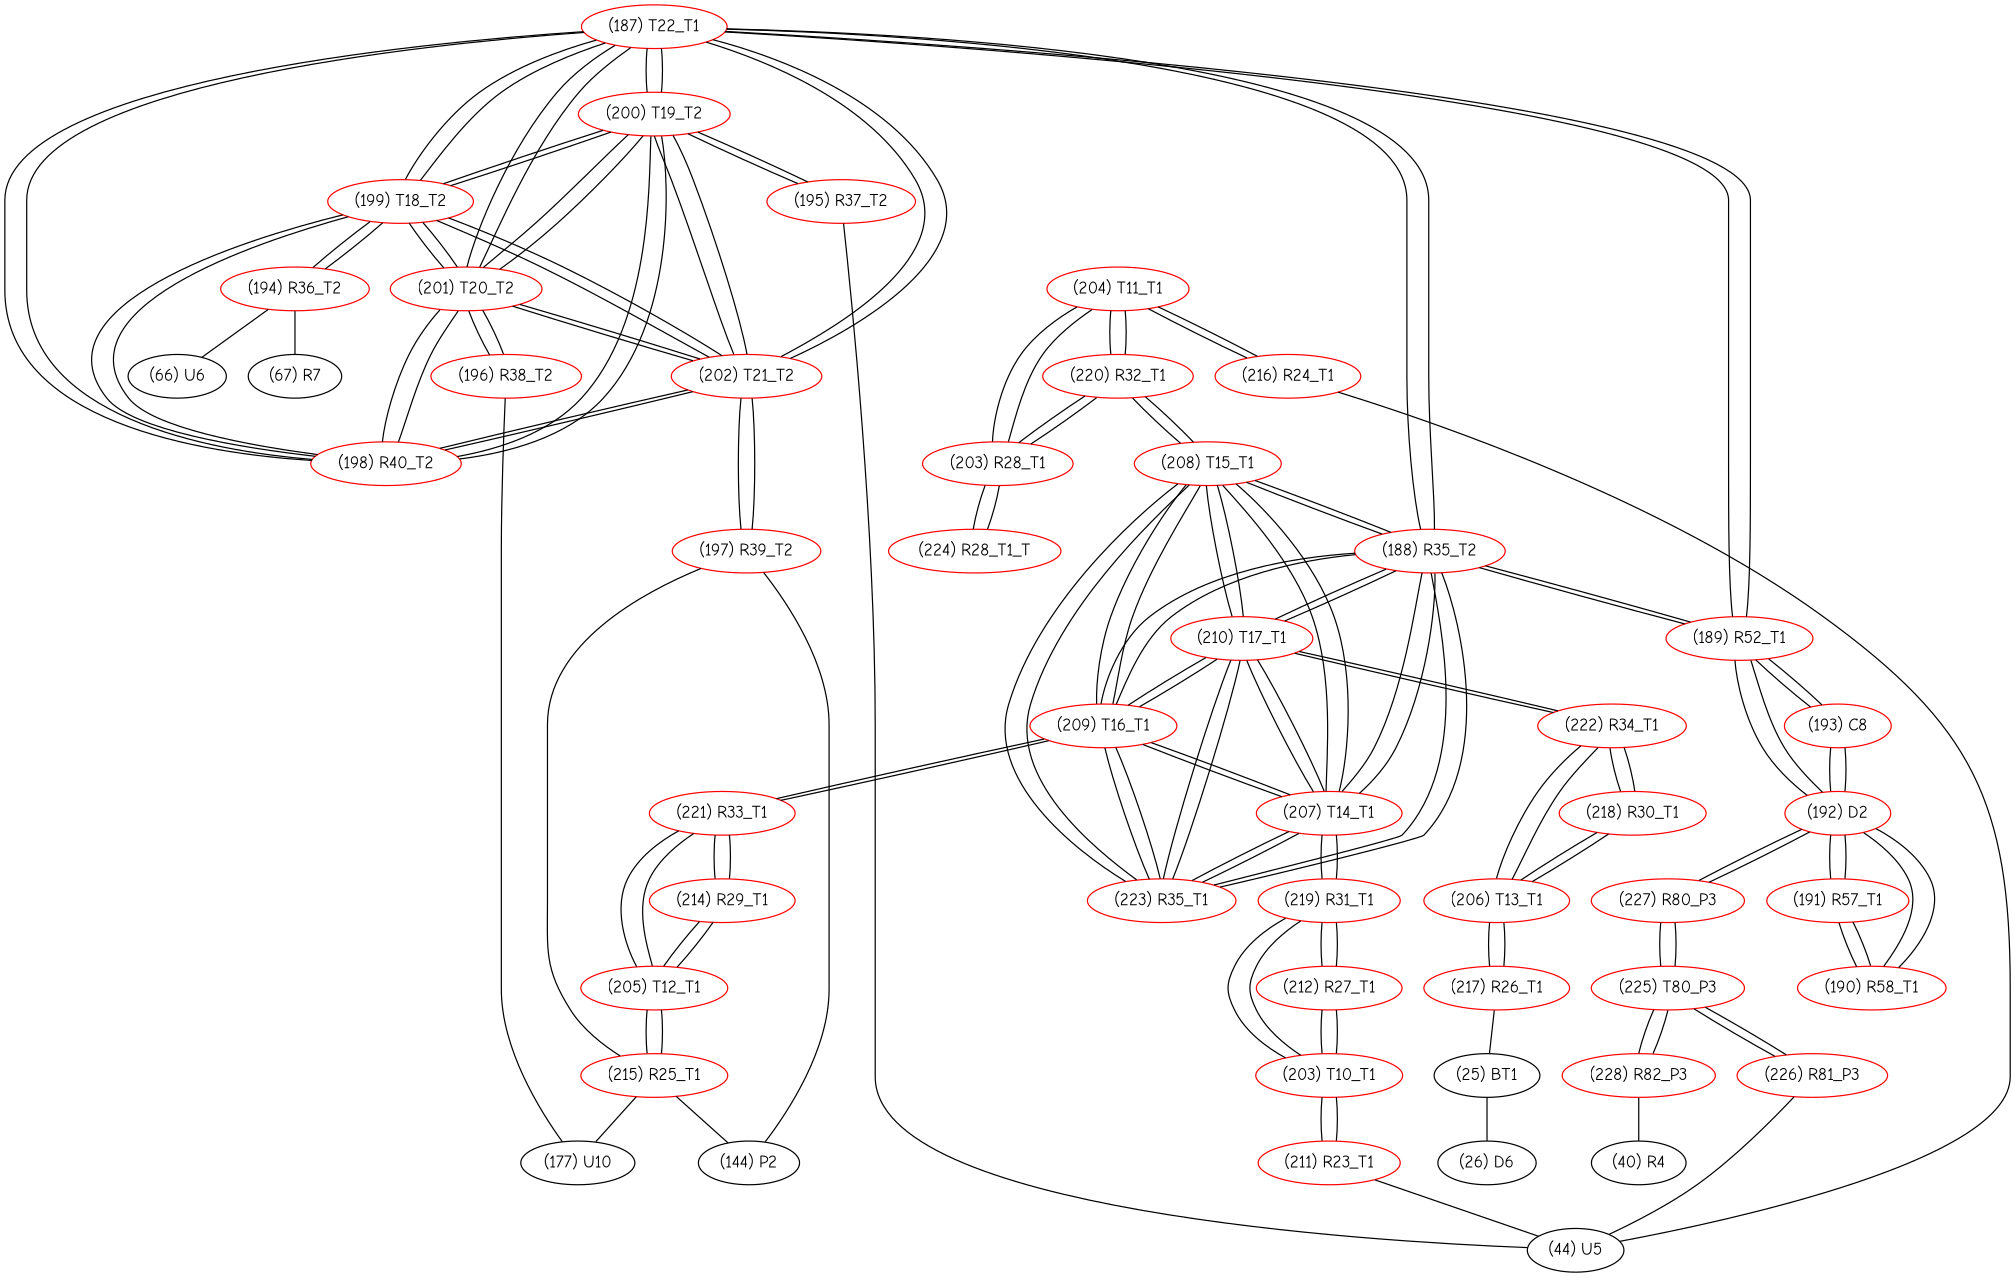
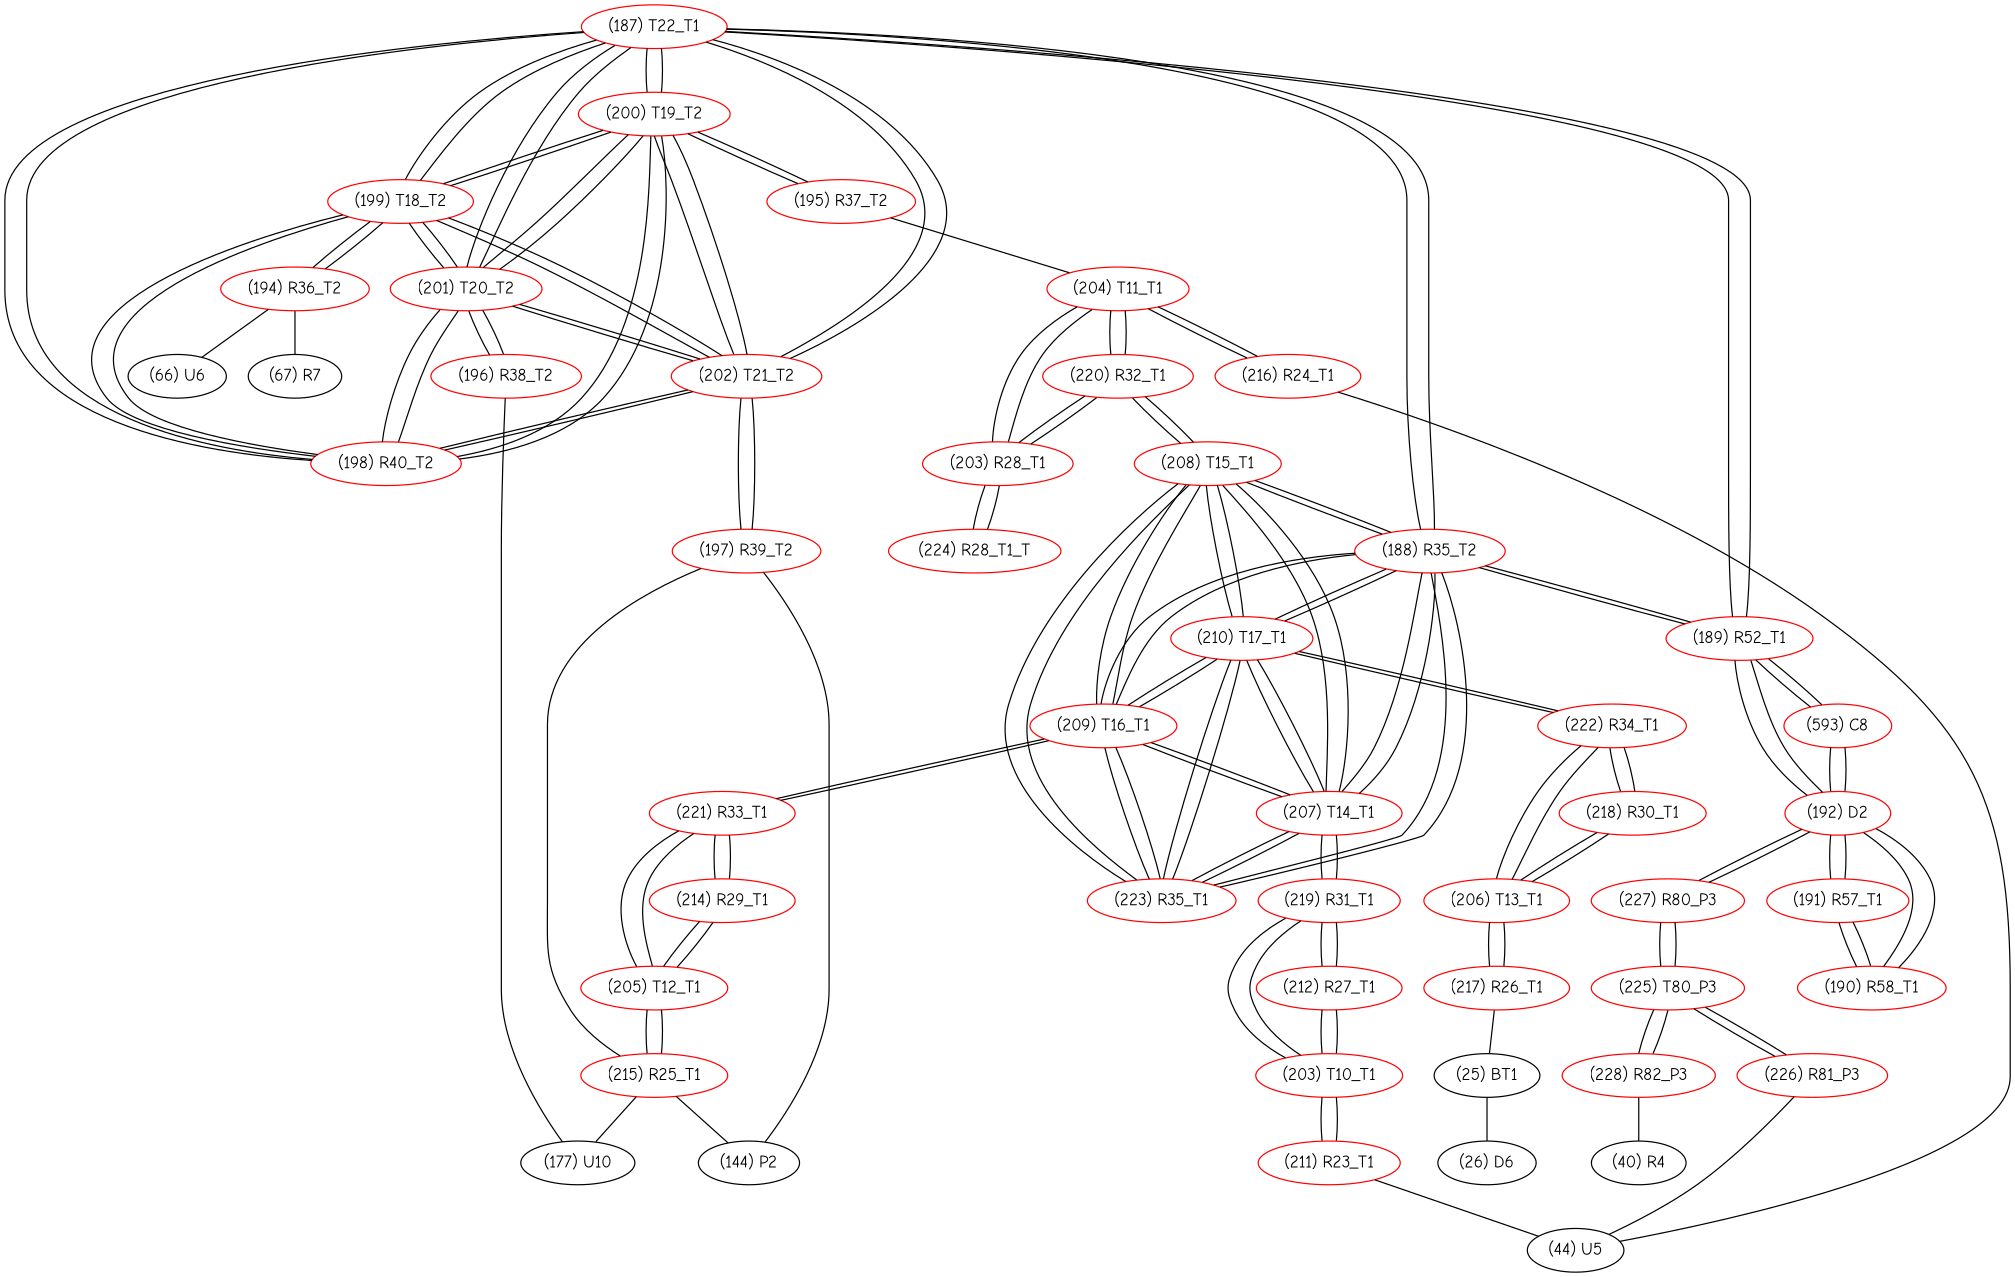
node "(193) C8": label "(193) C8" -> "(593) C8"
edge "(195) R37_T2" -- "(44) U5": now "(195) R37_T2" -- "(204) T11_T1"
